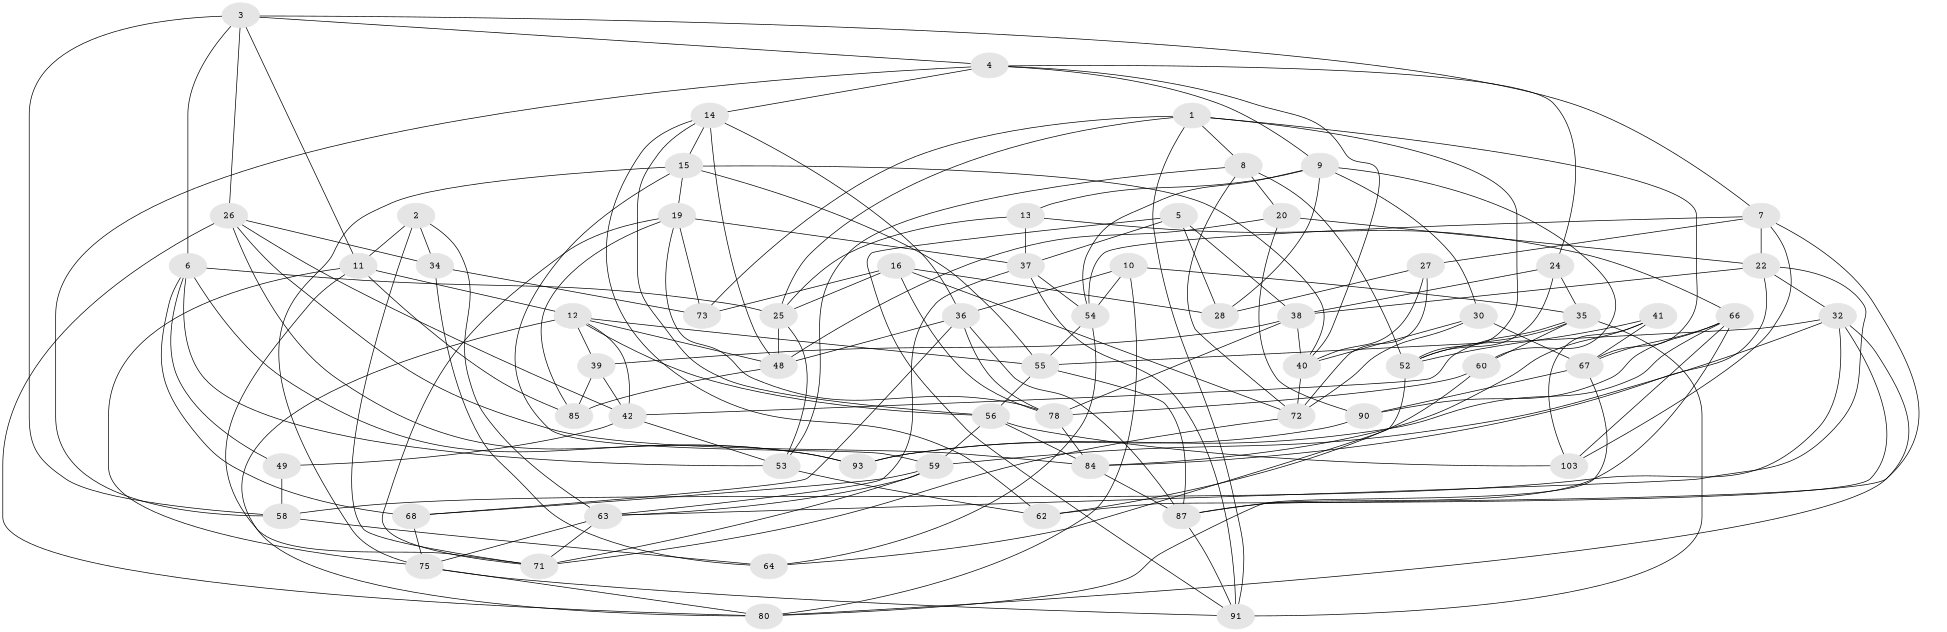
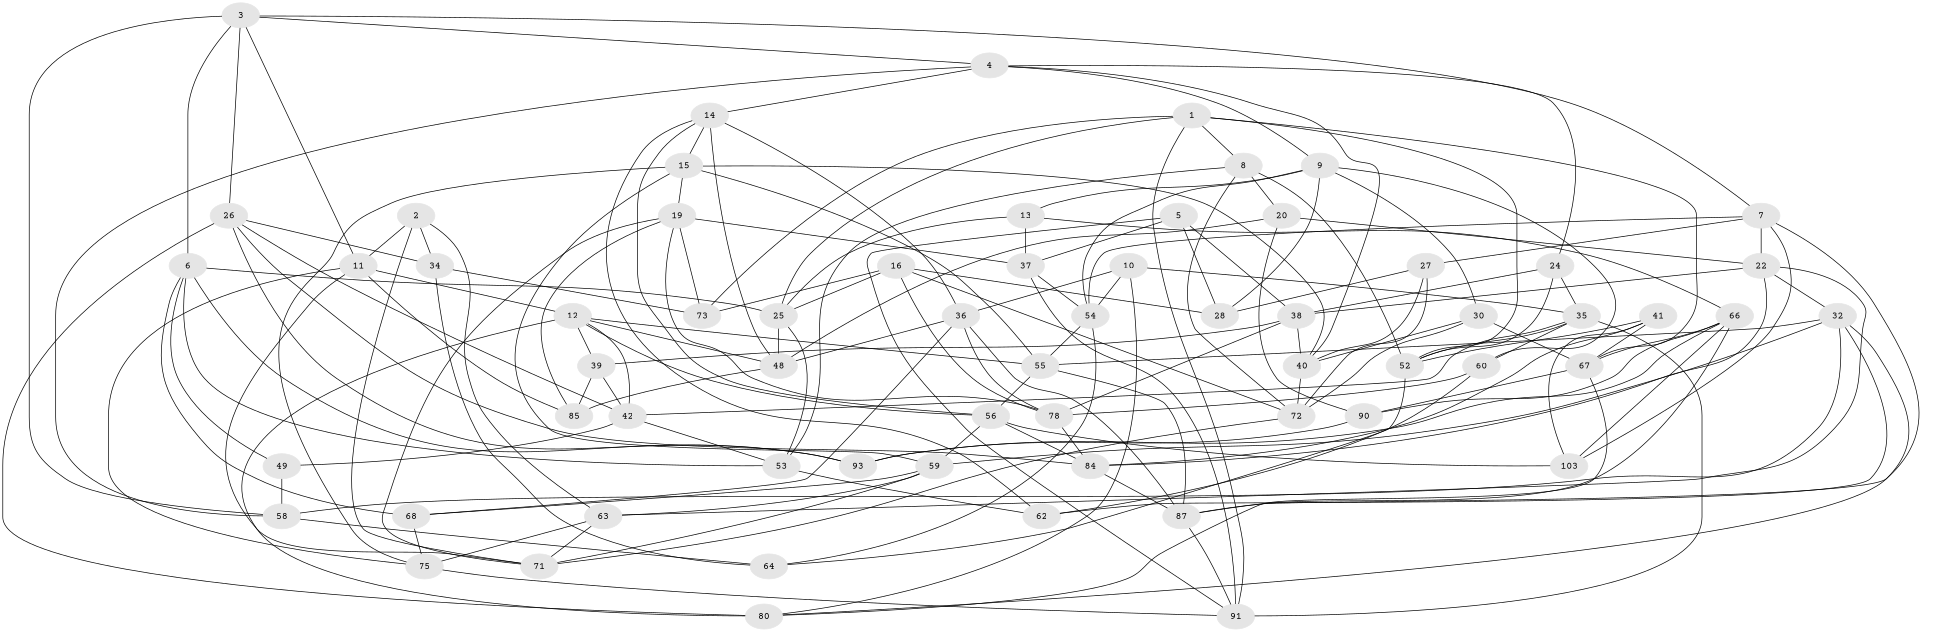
edge "37" -- "63": removed
edge "75" -- "80": removed
